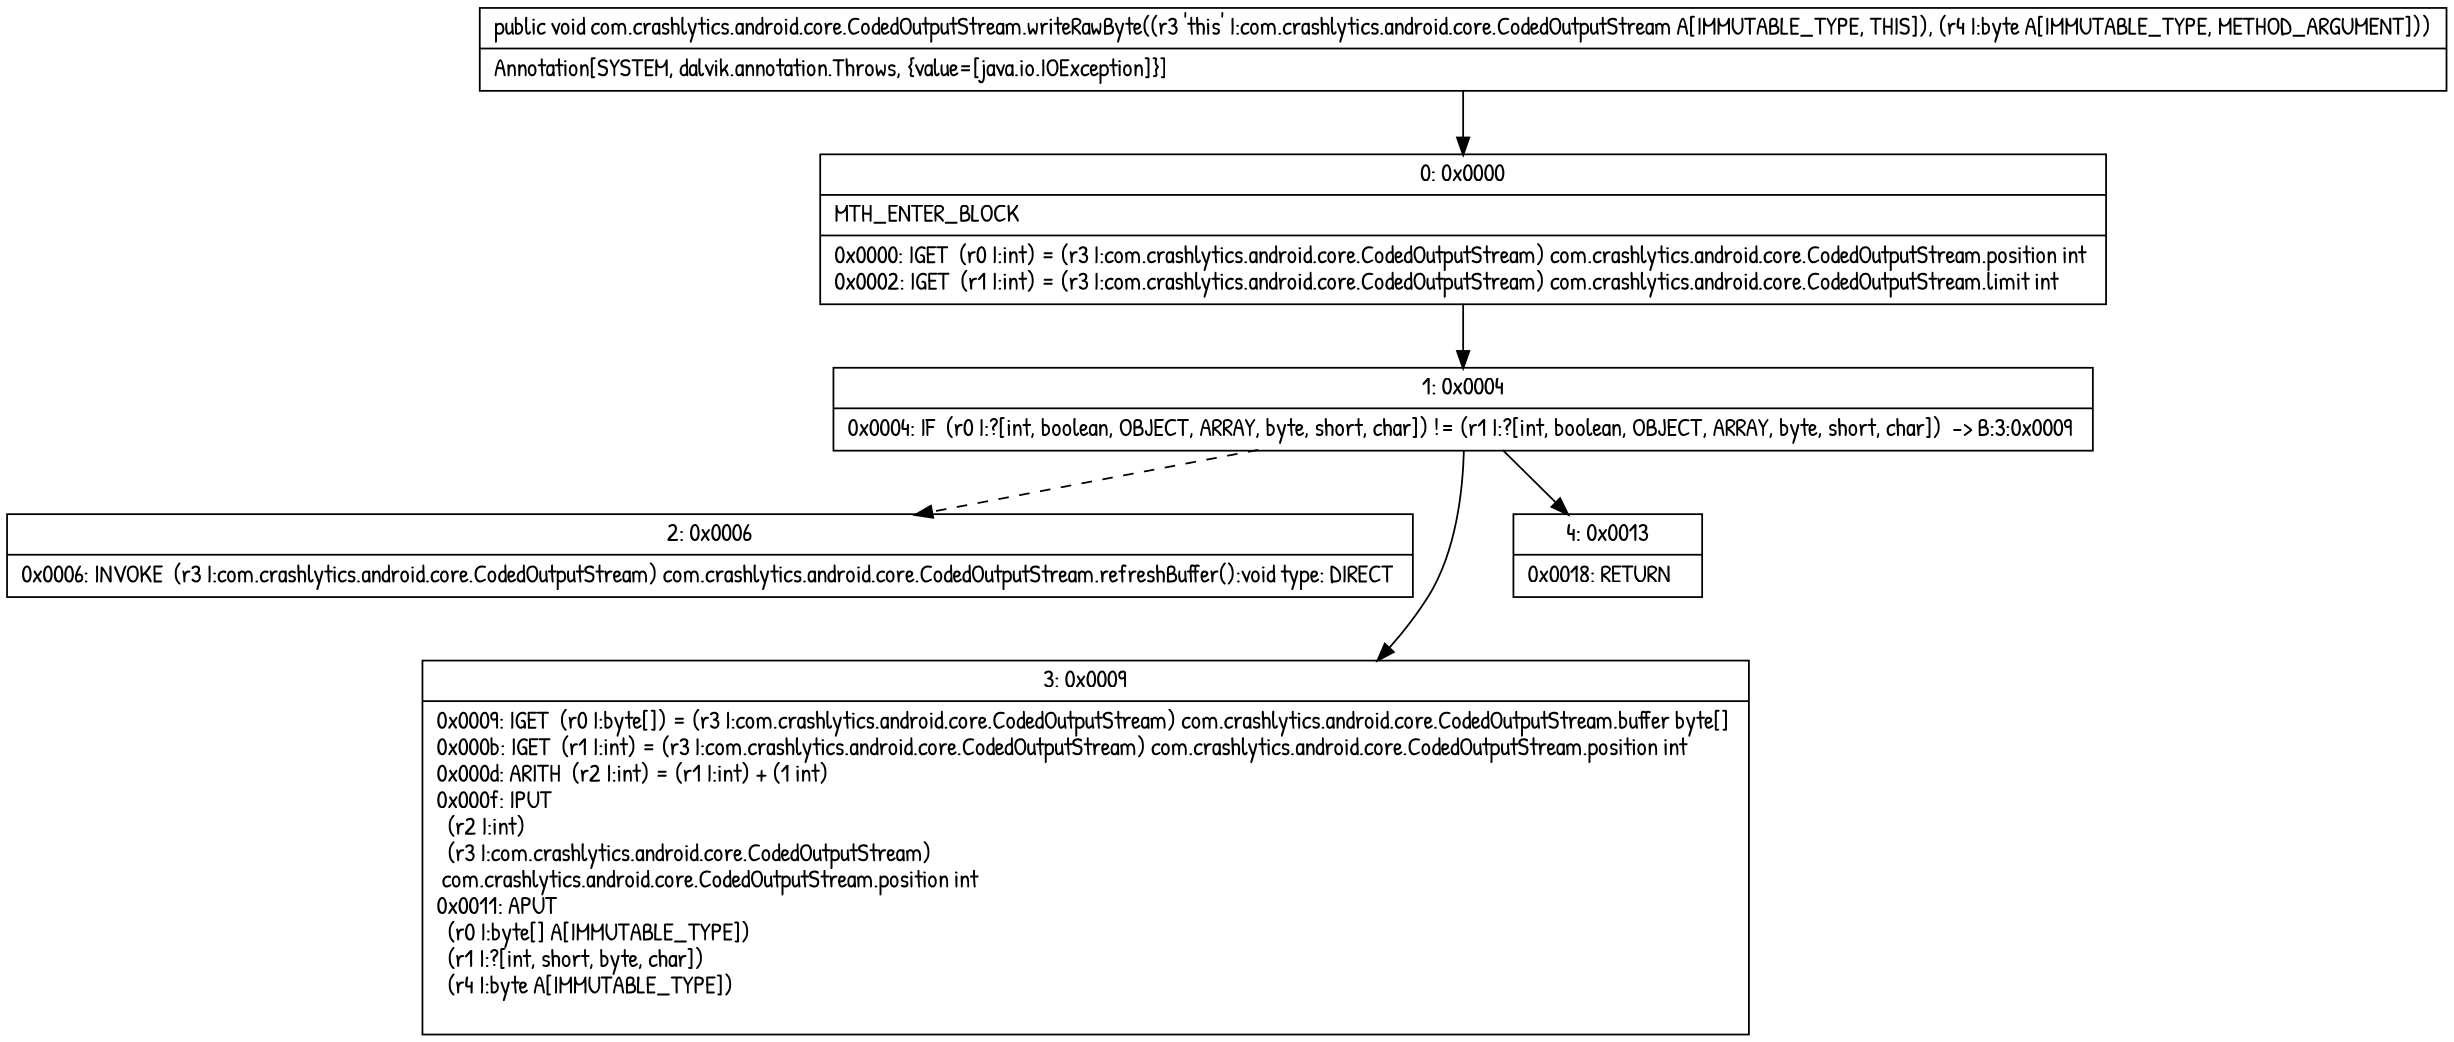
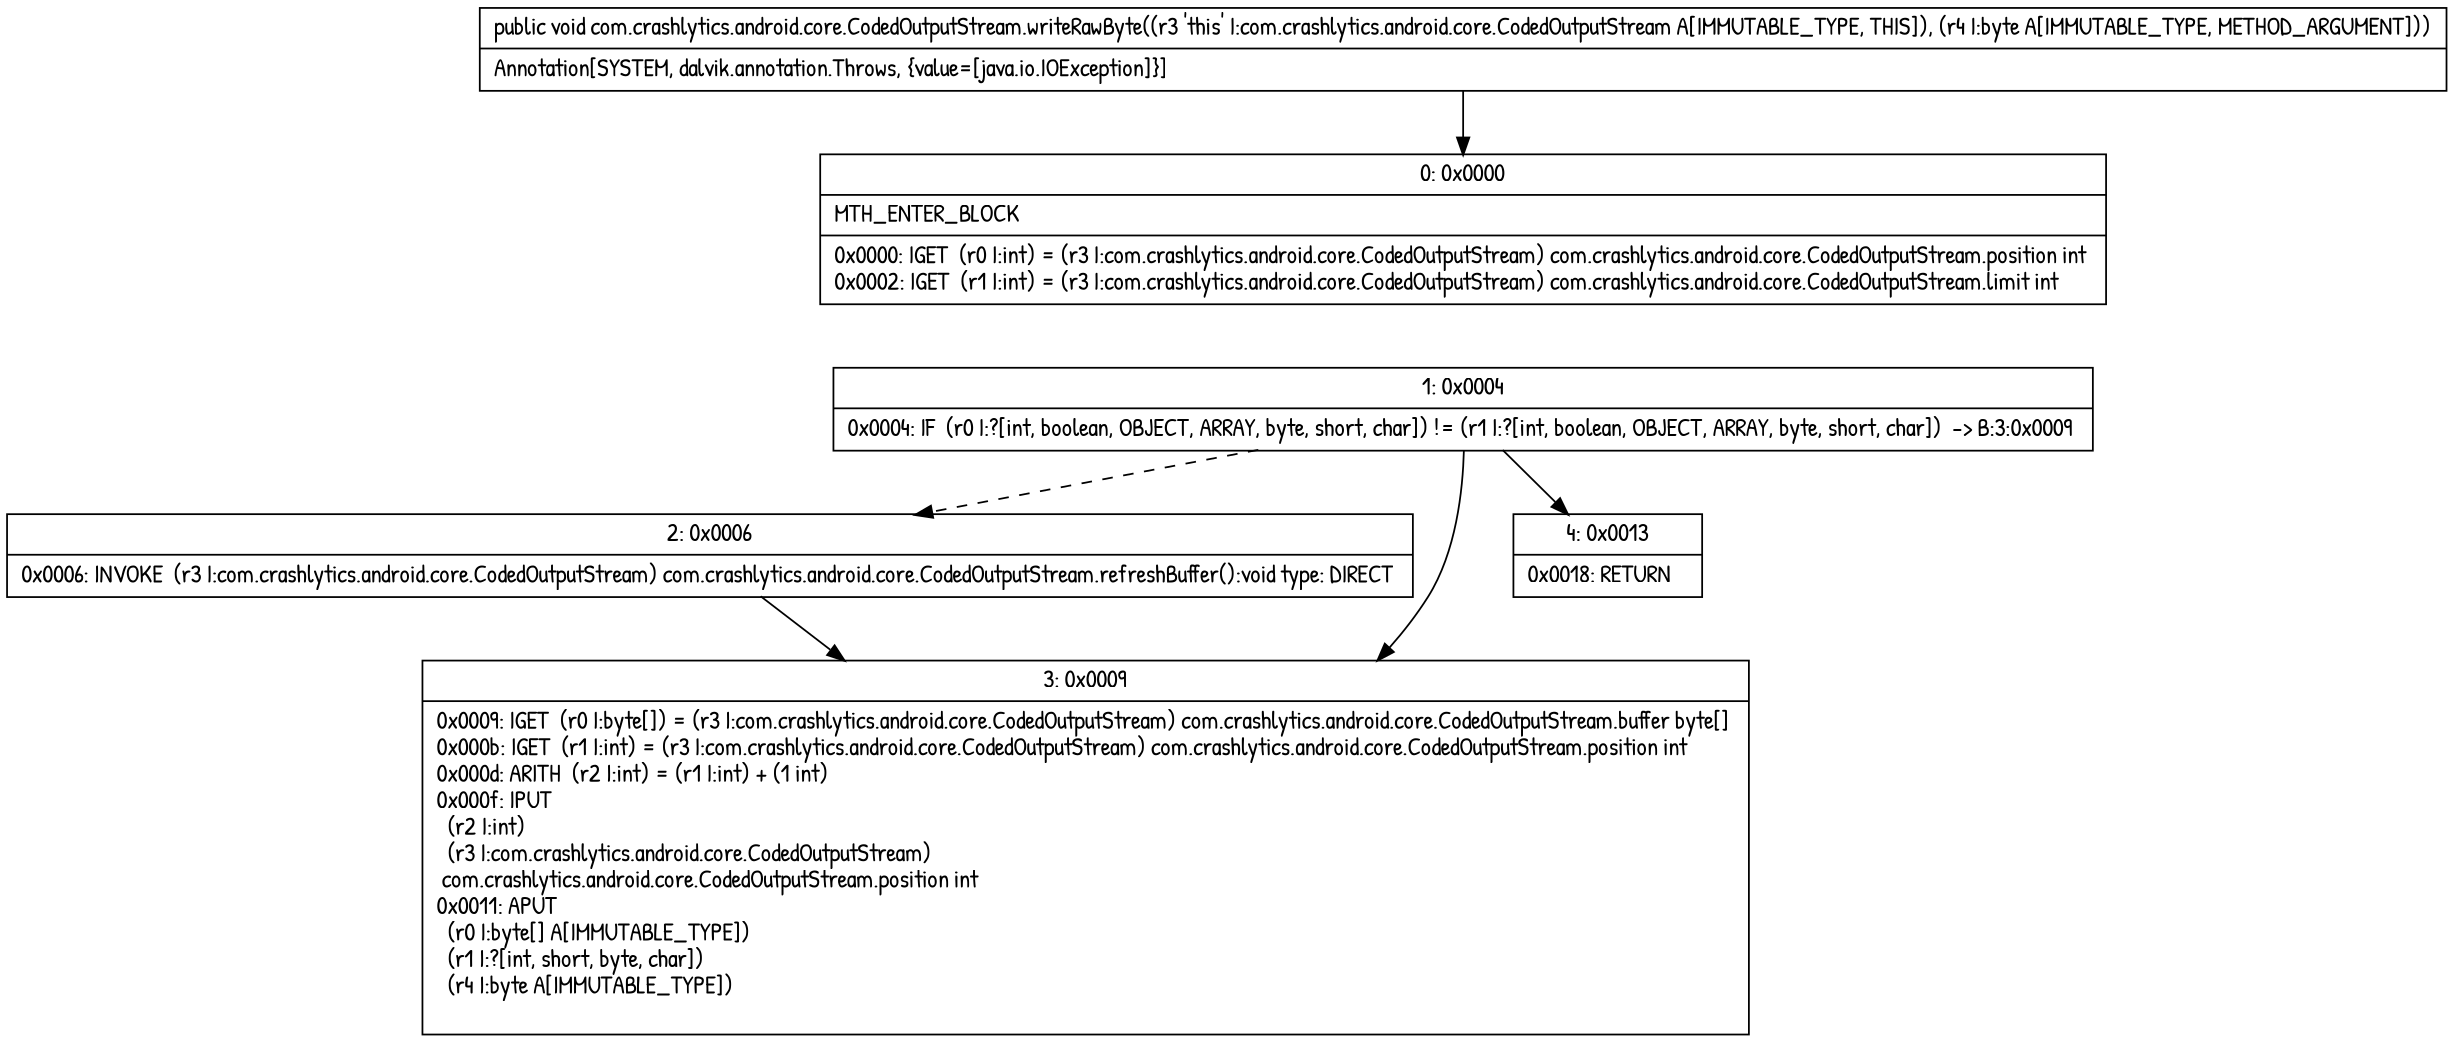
edge "0: 0x0000" -> "1: 0x0004": removed
edge "2: 0x0006" -> "3: 0x0009": added
